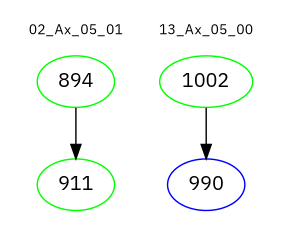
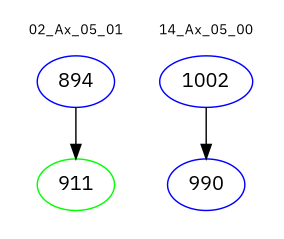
cluster "13_Ax_05_00": label "13_Ax_05_00" -> "14_Ax_05_00"
node "894": color green -> blue
node "1002": color green -> blue
